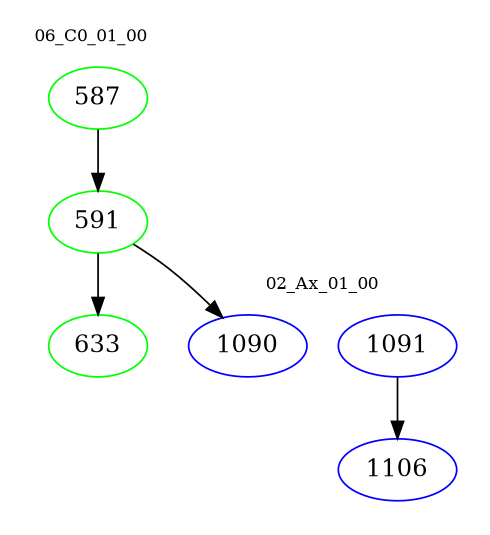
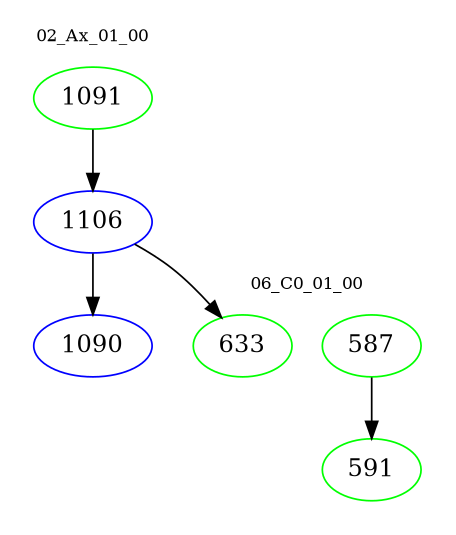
edge "591" -> "633": now "1106" -> "633"
edge "591" -> "1090": now "1106" -> "1090"
node "1091": color blue -> green
